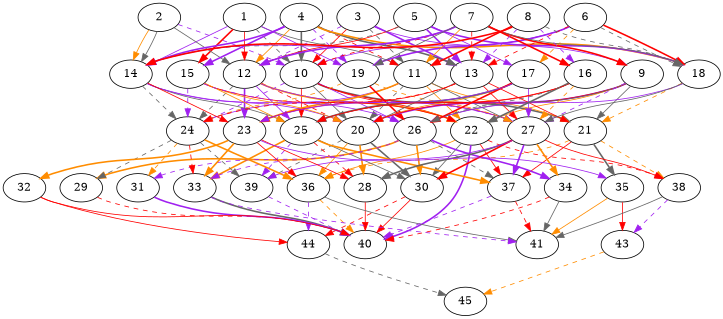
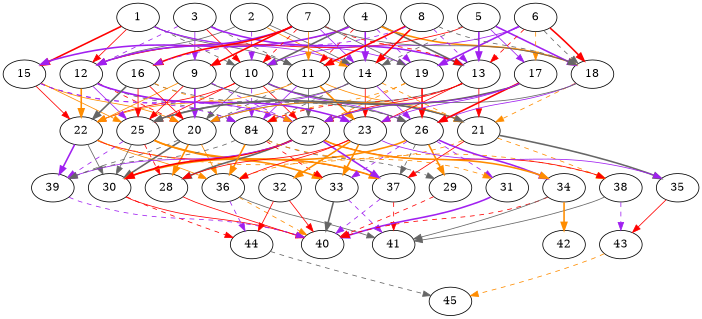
edge "14" -> "21": added
node "24": label "24" -> "84"
edge "22" -> "38": color red -> darkorange
edge "22" -> "40": now "22" -> "39"
edge "35" -> "41": removed
node "42": added
